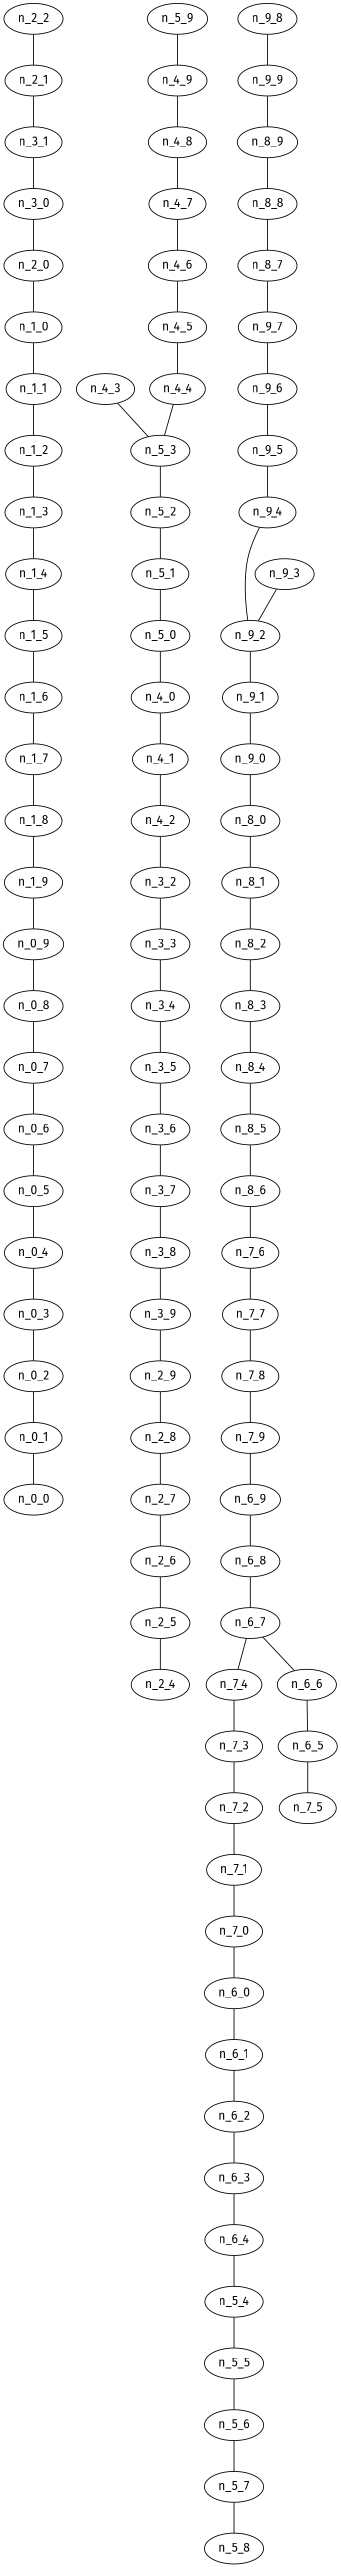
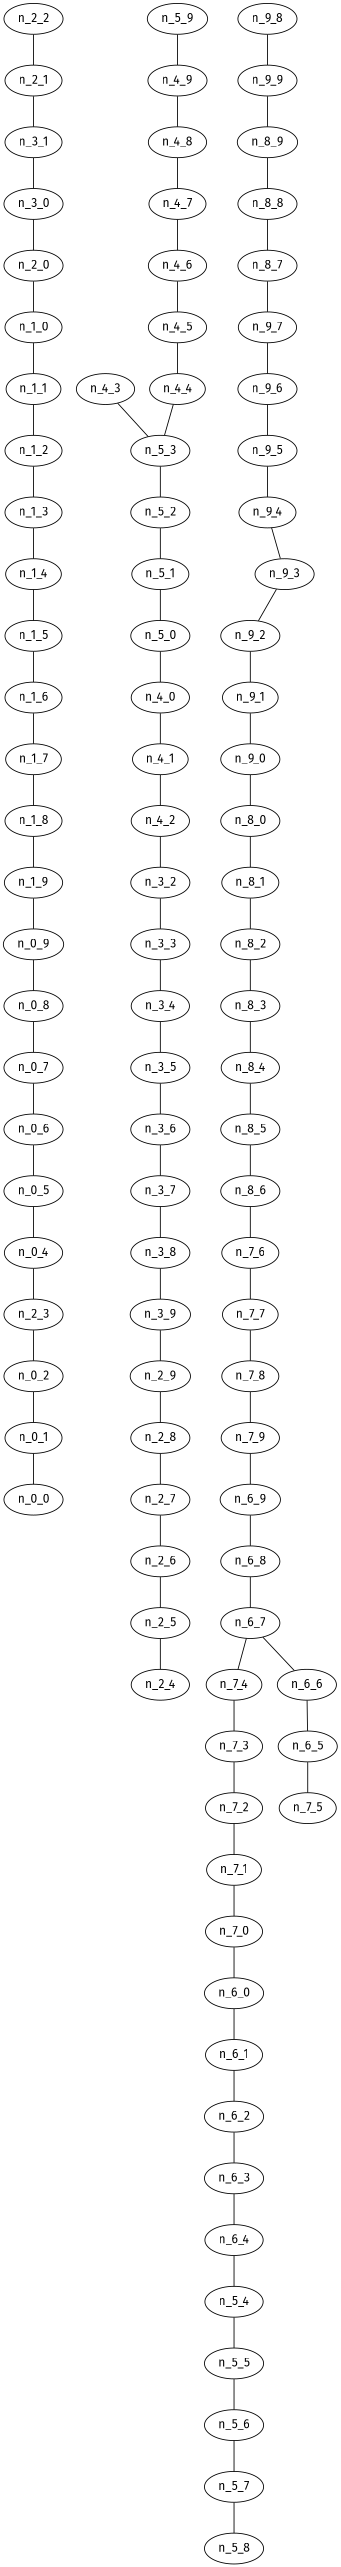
edge "n_9_4" -- "n_9_2": now "n_9_4" -- "n_9_3"
node "n_0_3": label "n_0_3" -> "n_2_3"
